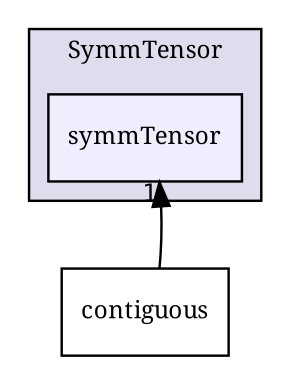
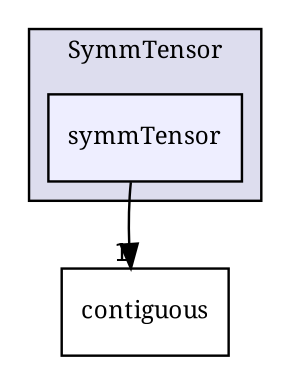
edge "contiguous" -> "symmTensor": reversed
